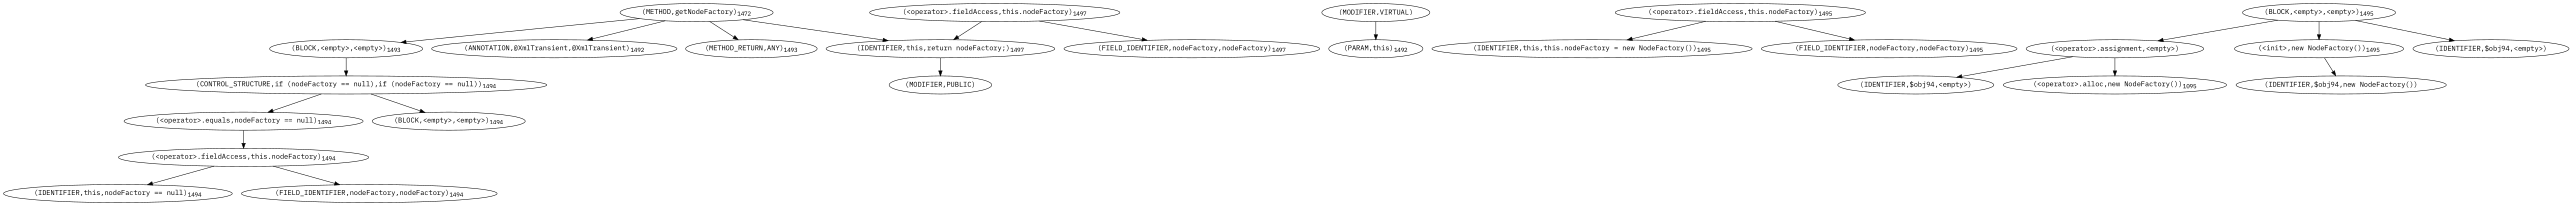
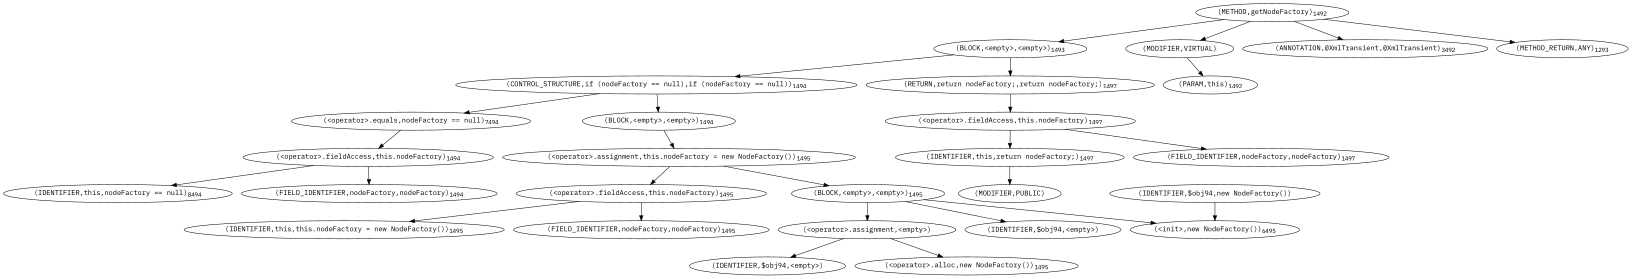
node "(METHOD,getNodeFactory)": text "1472" -> "1492"
edge "(METHOD,getNodeFactory)" -> "(IDENTIFIER,this,return nodeFactory;)": now "(METHOD,getNodeFactory)" -> "(MODIFIER,VIRTUAL)"
node "(ANNOTATION,@XmlTransient,@XmlTransient)": text "1492" -> "3492"
node "(METHOD_RETURN,ANY)": text "1493" -> "1293"
node "(<init>,new NodeFactory())": text "1495" -> "6495"
edge "(<init>,new NodeFactory())" -> "(IDENTIFIER,$obj94,new NodeFactory())": reversed
node "(<operator>.alloc,new NodeFactory())": text "1095" -> "1495"
node "(RETURN,return nodeFactory;,return nodeFactory;)": added
node "(<operator>.equals,nodeFactory == null)": text "1494" -> "7494"
node "(<operator>.assignment,this.nodeFactory = new NodeFactory())": added
node "(IDENTIFIER,this,nodeFactory == null)": text "1494" -> "8494"
